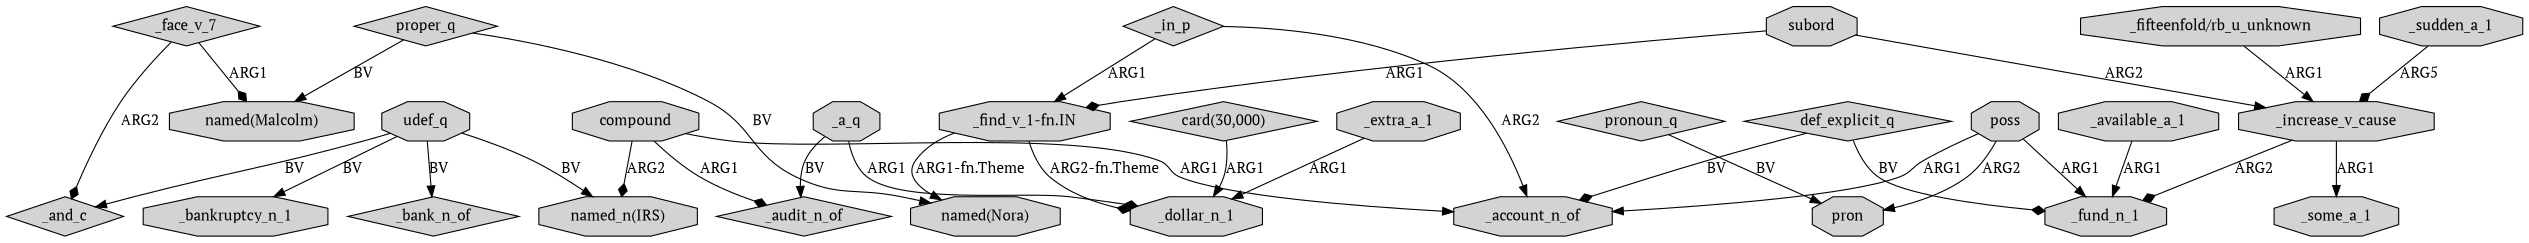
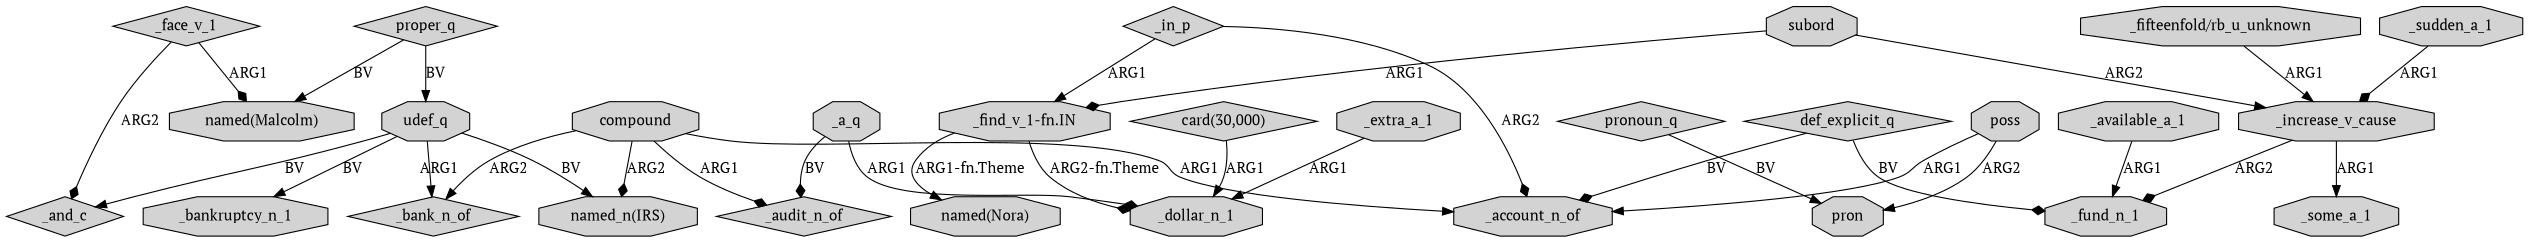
node "_face_v_7": label "_face_v_7" -> "_face_v_1"
edge "_in_p" -> "_account_n_of": arrowhead normal -> diamond
edge "_sudden_a_1" -> "_increase_v_cause": label "ARG5" -> "ARG1"
edge "proper_q" -> "named(Nora)": now "proper_q" -> "udef_q"
edge "compound" -> "_bank_n_of": added, label "ARG2"
edge "_a_q" -> "_audit_n_of": arrowhead normal -> diamond
edge "poss" -> "_fund_n_1": removed, label "ARG1"
edge "udef_q" -> "_bank_n_of": label "BV" -> "ARG1"
